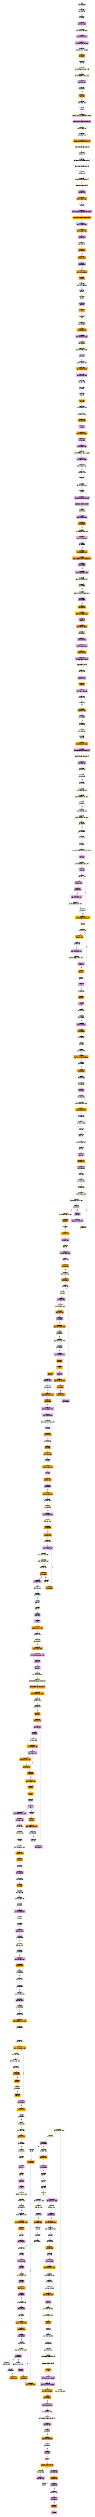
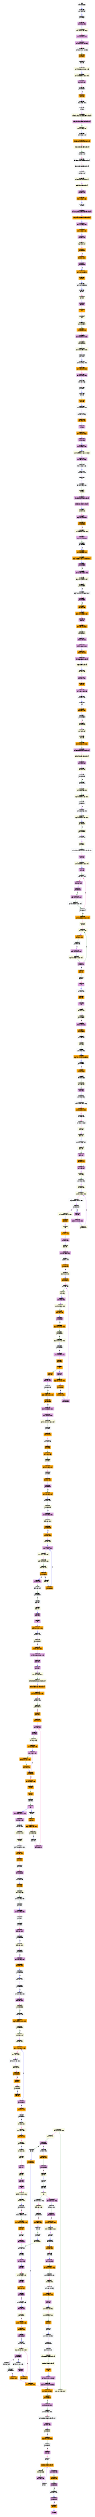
node "0x00409424 movl %ecx, %esi": added
